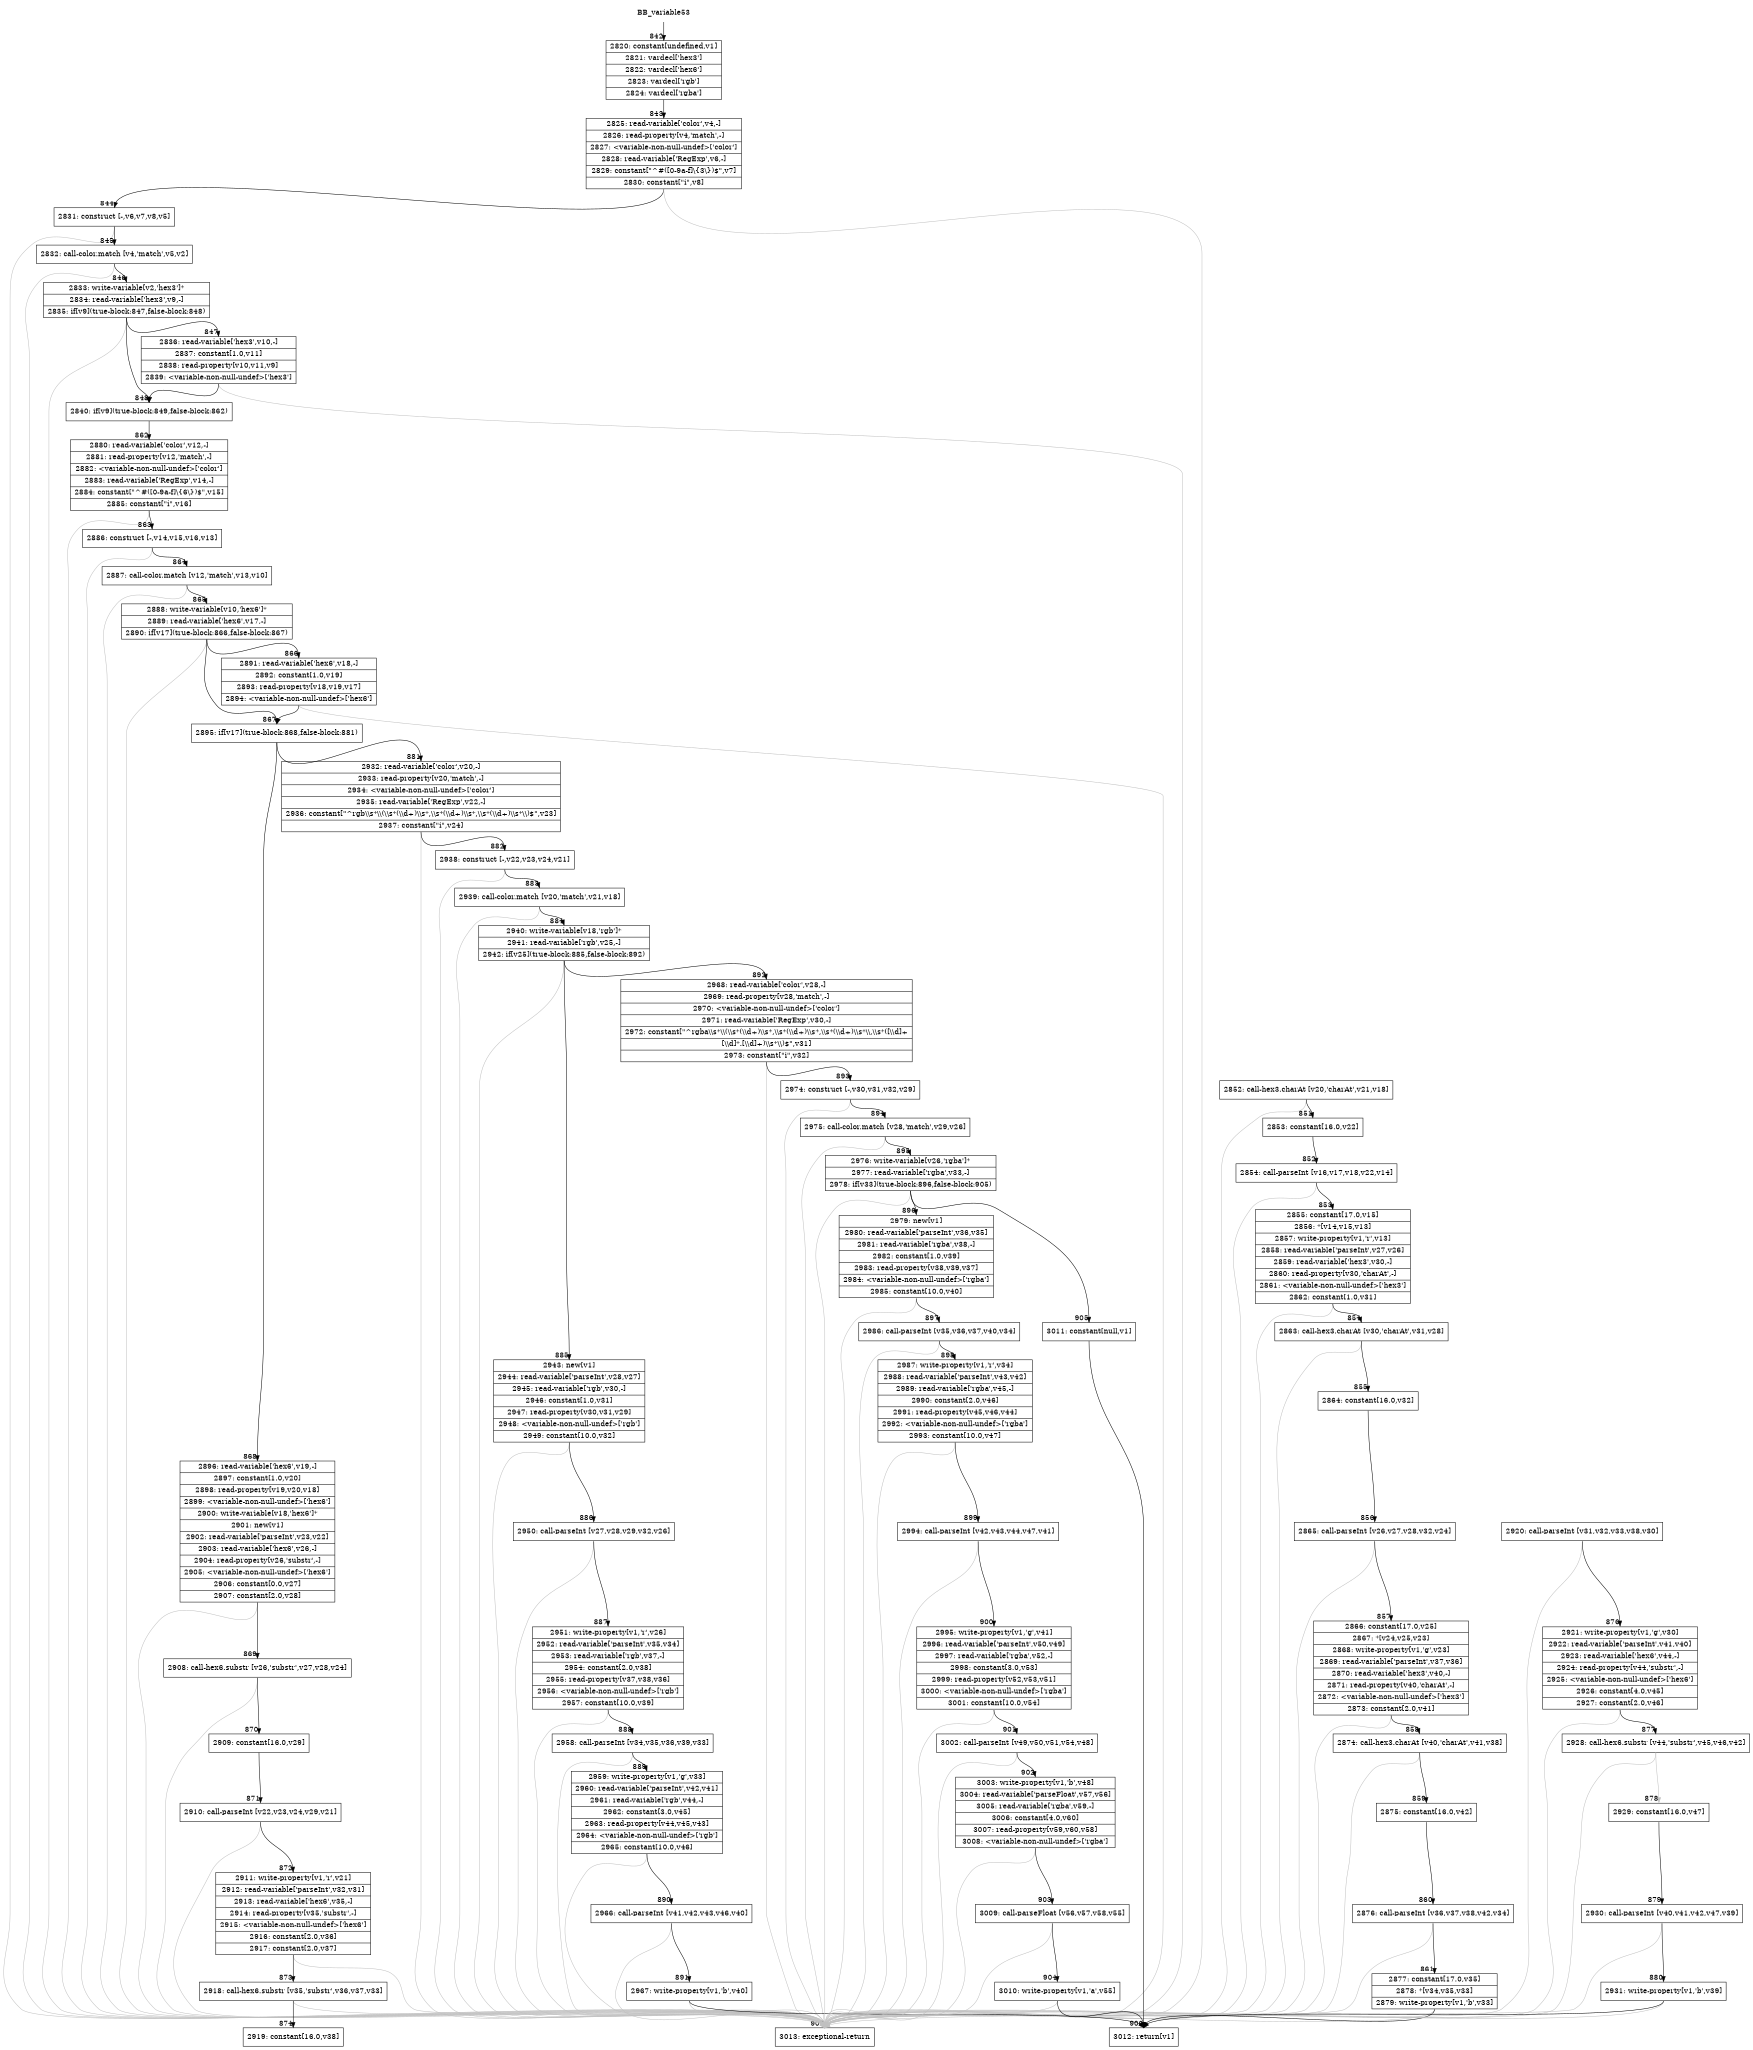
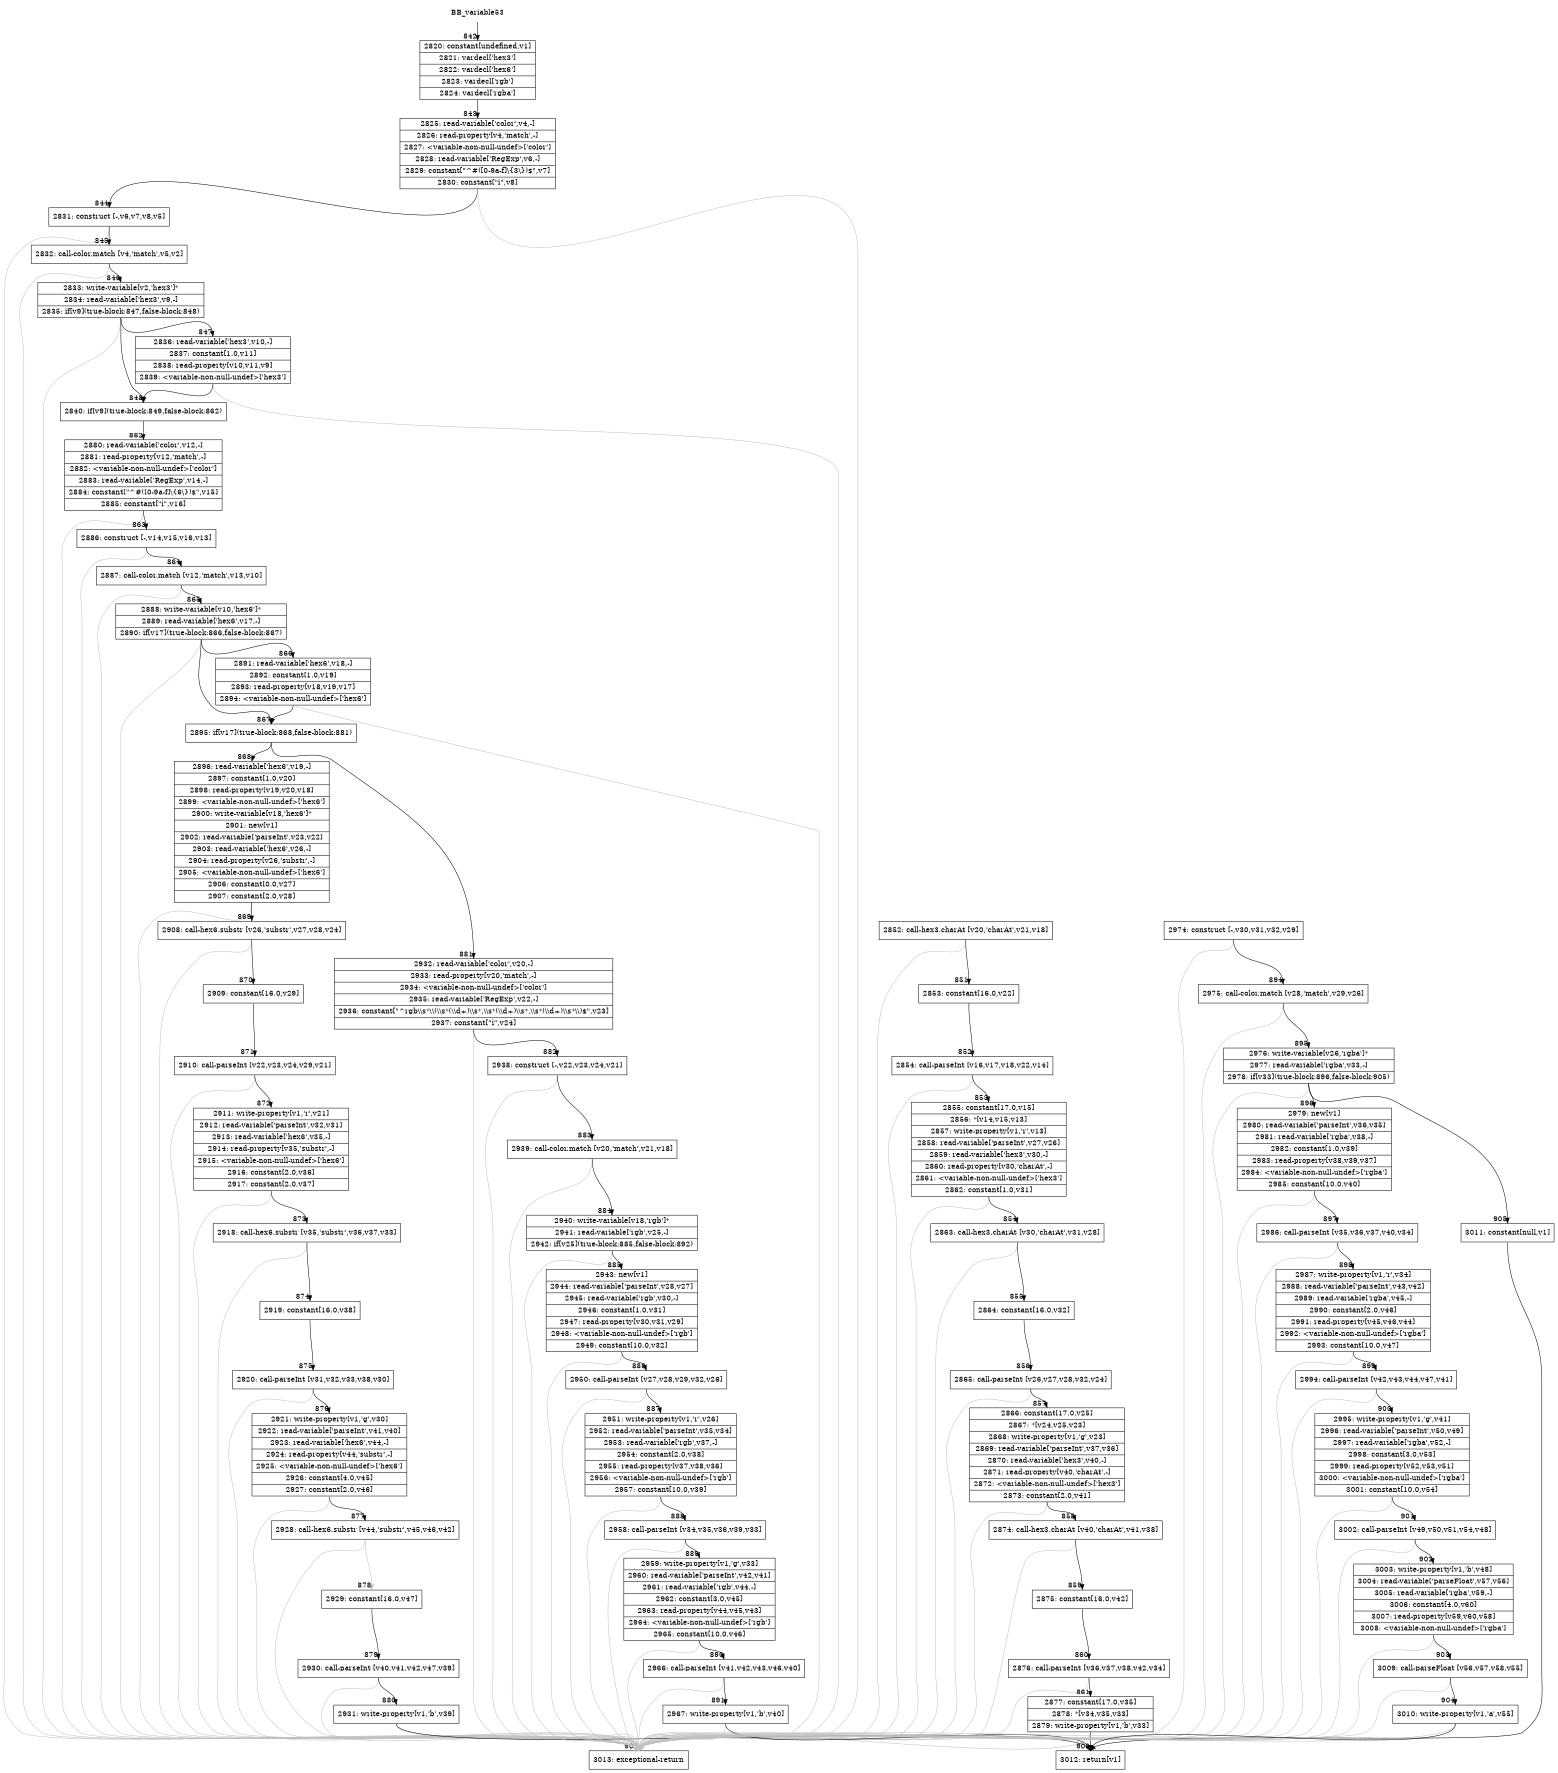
node "2968: read-variable['color',v28,-]": removed
edge "2919: constant[16.0,v38]" -> "2920: call-parseInt [v31,v32,v33,v38,v30]": added
